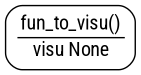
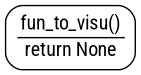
node "fun_to_visu()": text "visu None" -> "return None"
